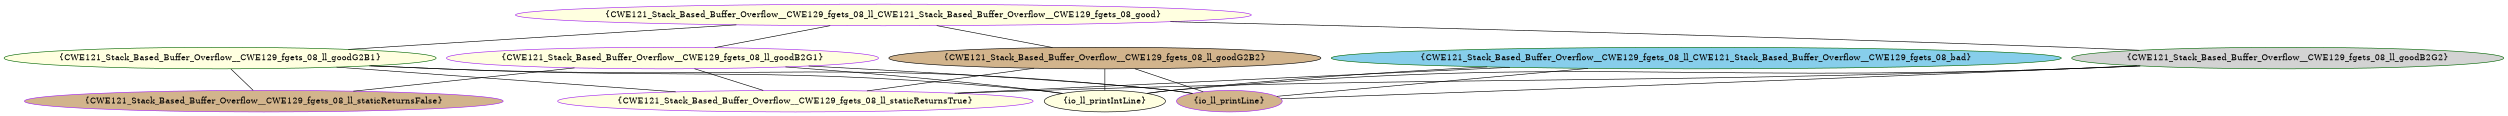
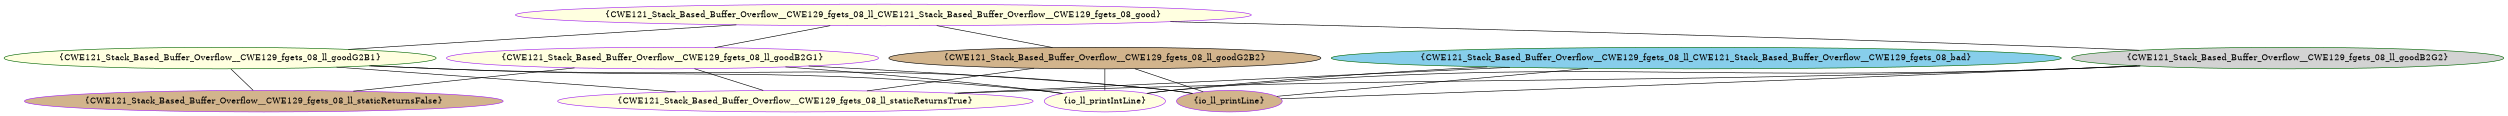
node "{io_ll_printIntLine}": color black -> purple
